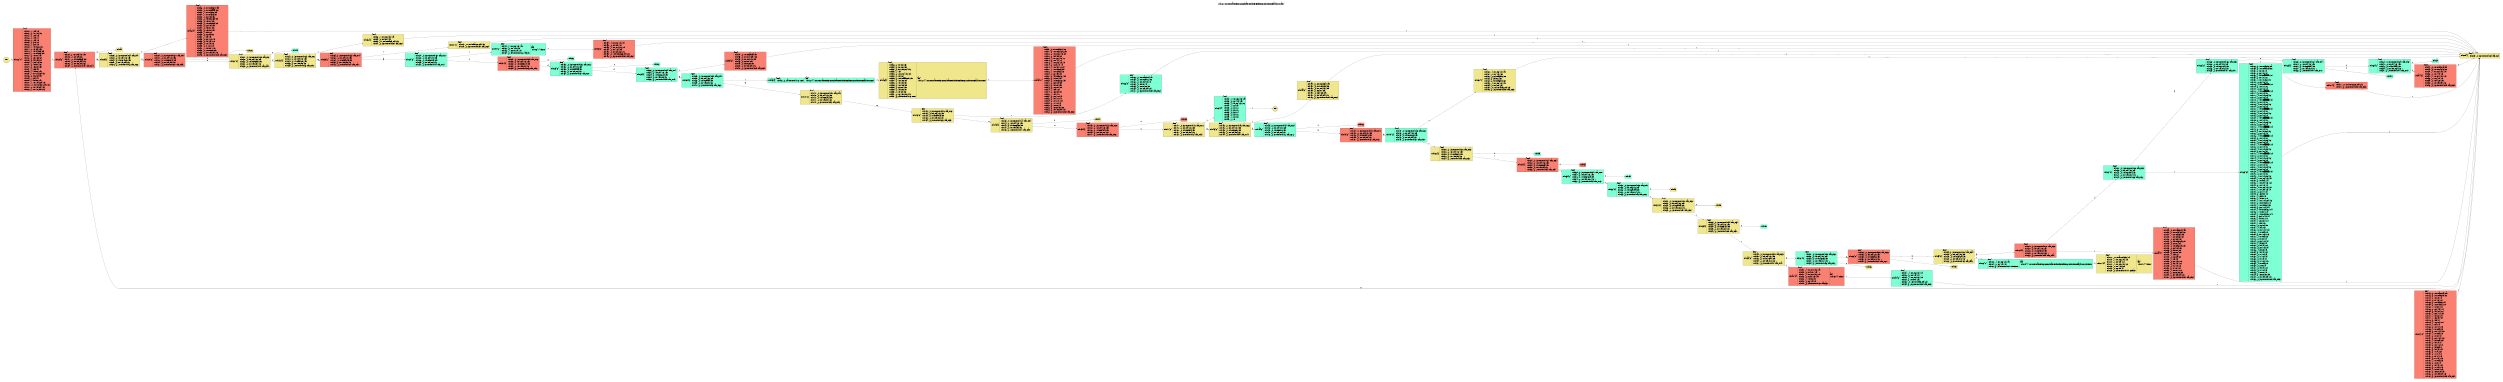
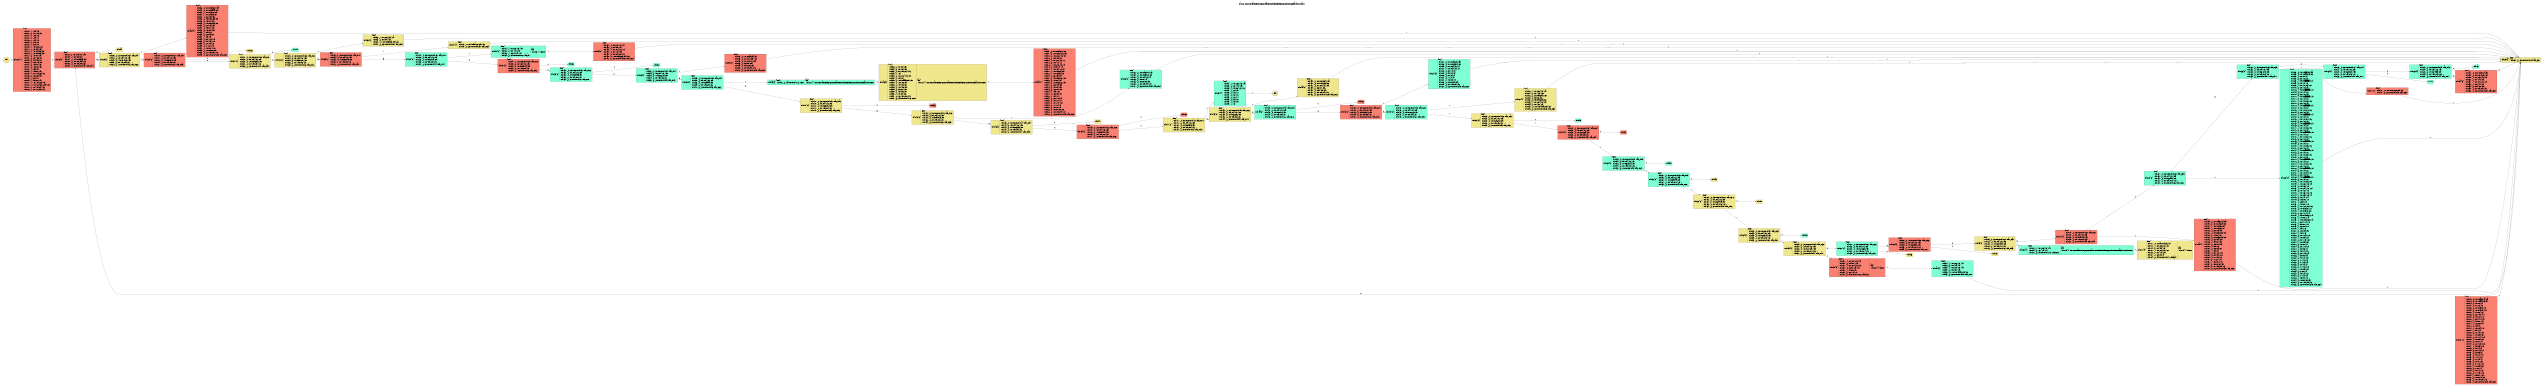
node "0x4016b1 [53]": added
node "0x4020a5": added
